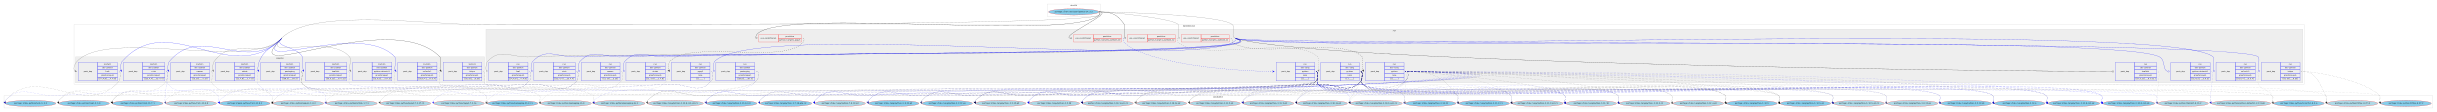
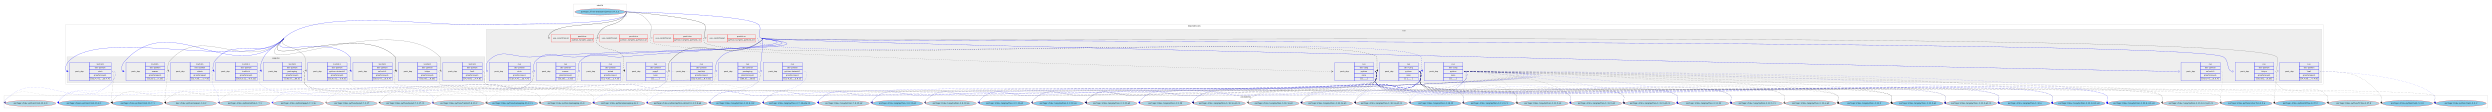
node "portage://dev-python/semver-3.0.2": label "portage://dev-python/semver-3.0.2" -> "dev://dev-python/semver-3.0.2"
node "portage://dev-python/pypy3-7.3.17": added
node "pontos://dev-lang/python-3.10.14_p1-r1": label "pontos://dev-lang/python-3.10.14_p1-r1" -> "portage://dev-lang/python-3.10.14_p1-r1"
